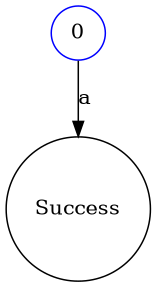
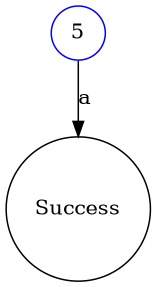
node "0": label "0" -> "5"
